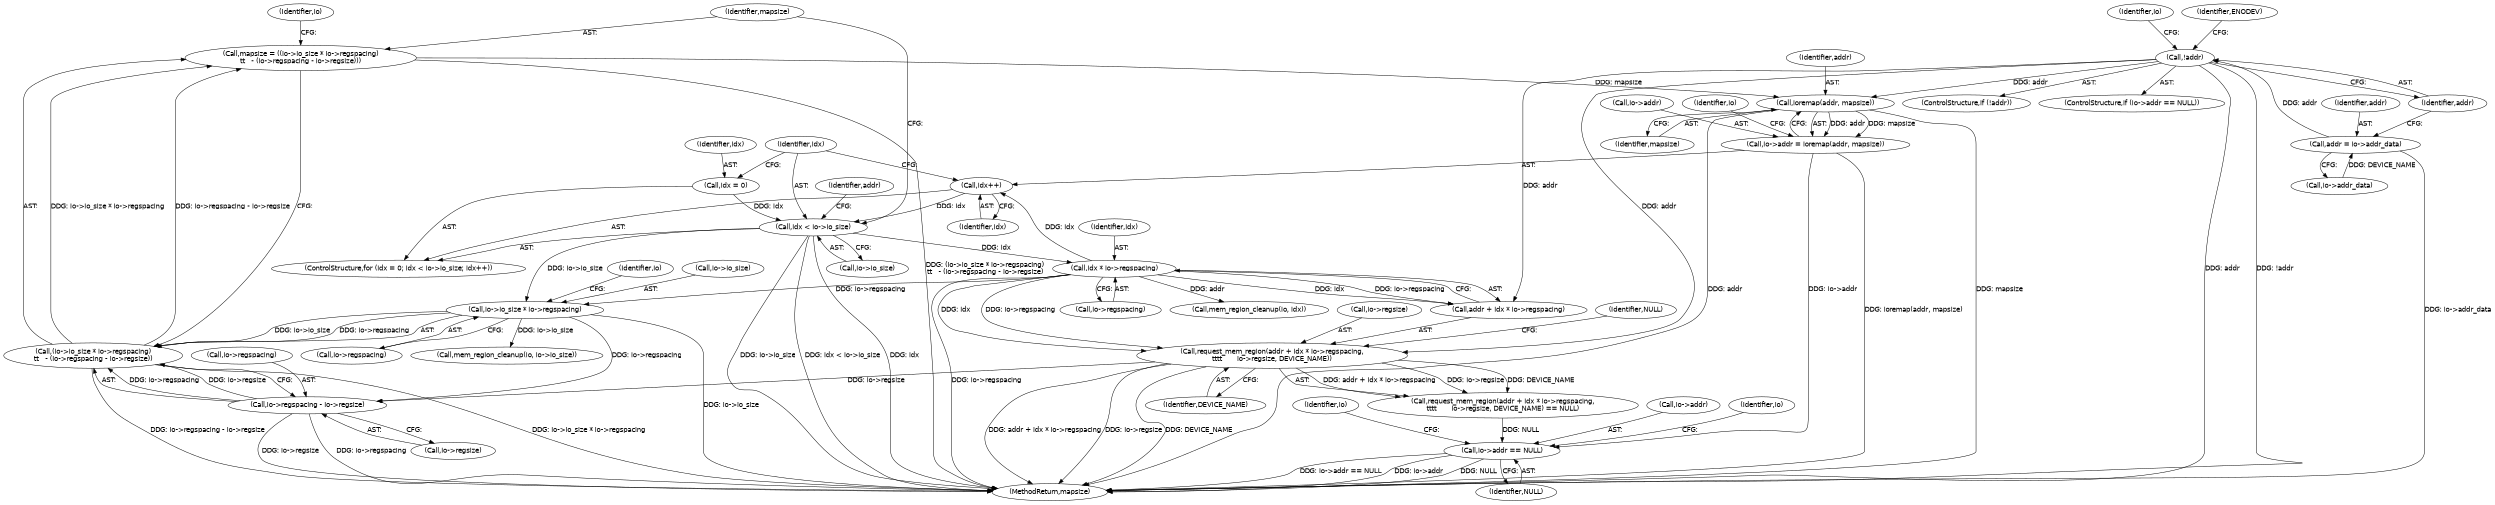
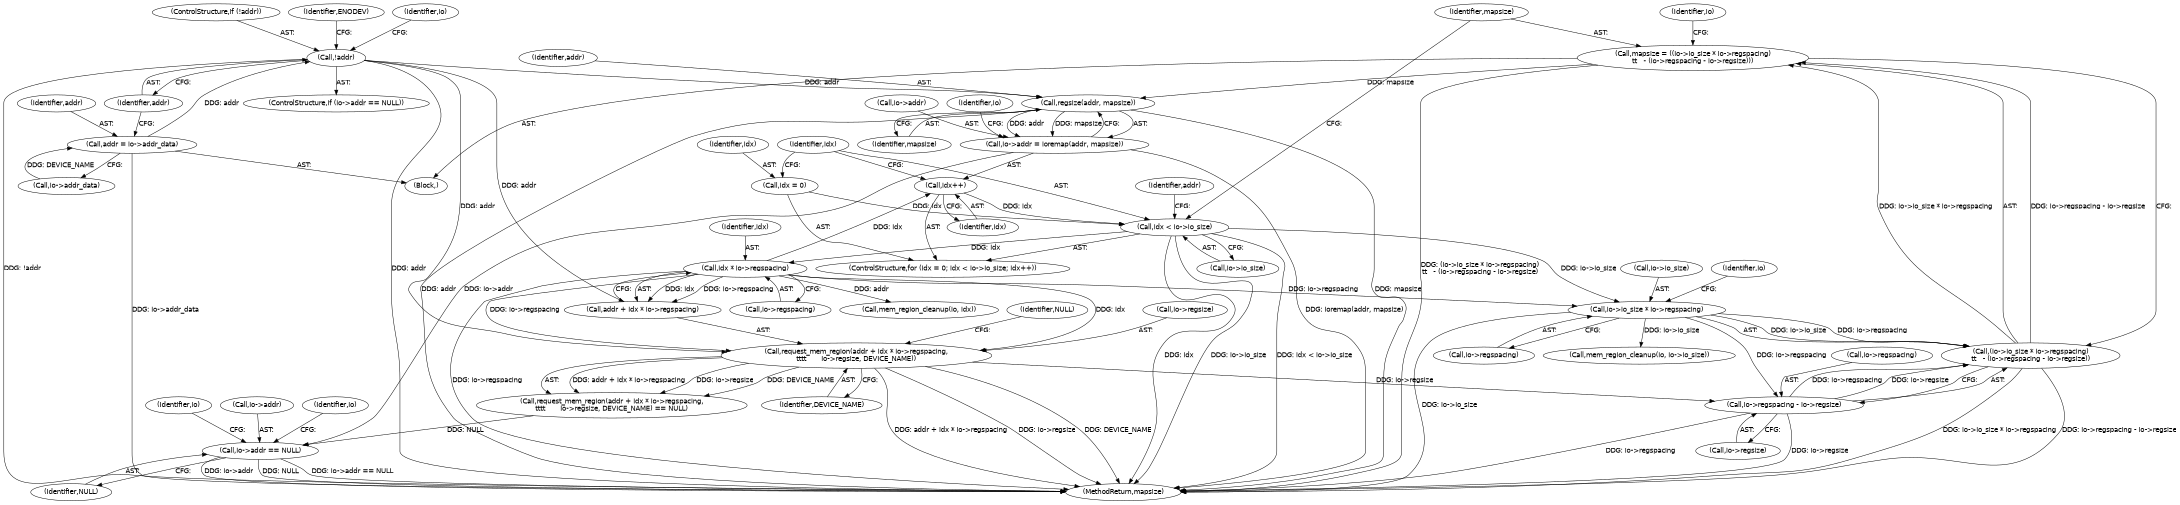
edge "(Call,!addr)" -> "(ControlStructure,if (!addr))": reversed
node "(Call,ioremap(addr, mapsize))": label "(Call,ioremap(addr, mapsize))" -> "(Call,regsize(addr, mapsize))"
node "(Block,)": added
